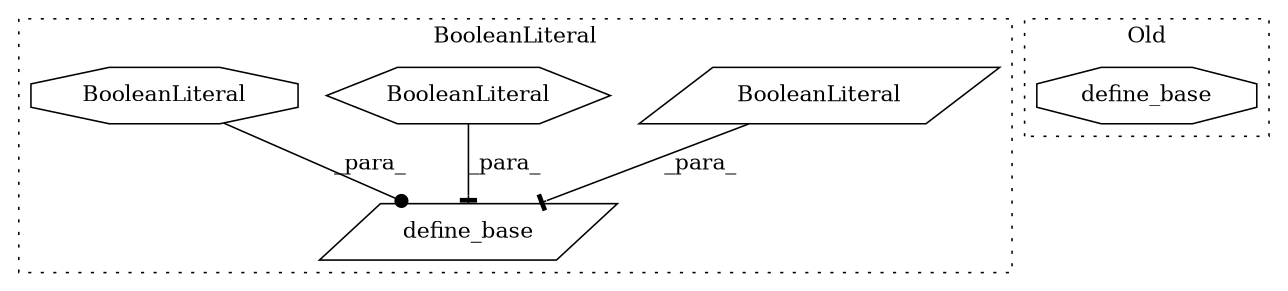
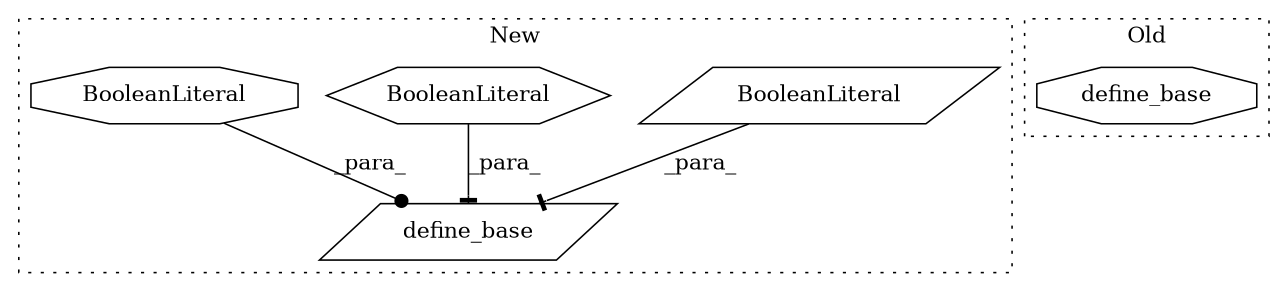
cluster "BooleanLiteral": label "BooleanLiteral" -> "New"
